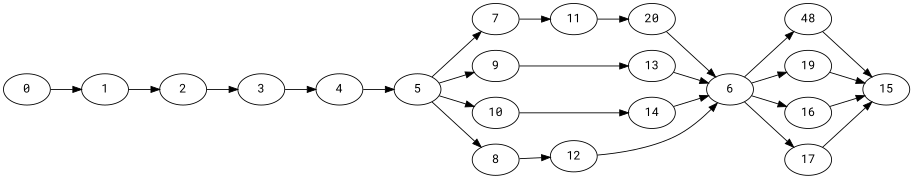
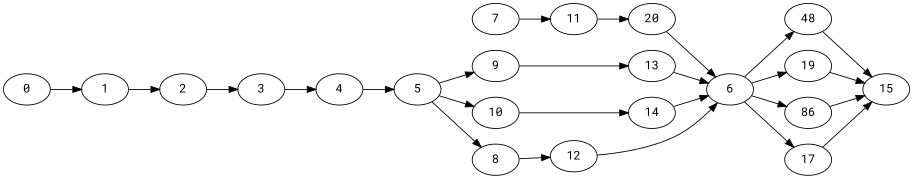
edge "5" -> "7": removed
node "16": label "16" -> "86"
